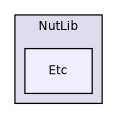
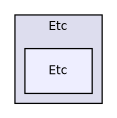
cluster "NutLib": label "NutLib" -> "Etc"
